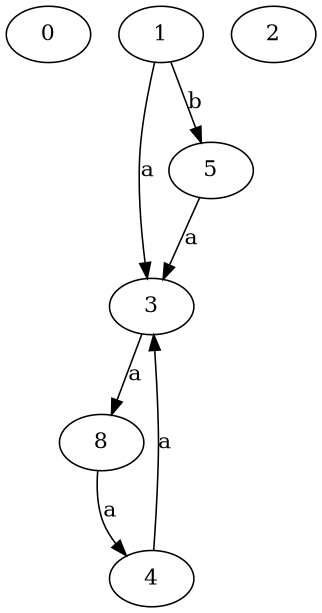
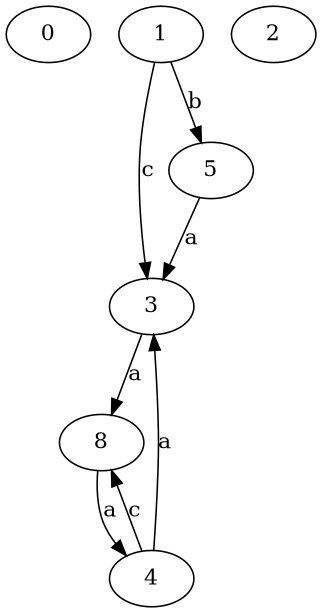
edge "1" -> "3": label "a" -> "c"
edge "4" -> "8": added, label "c"
